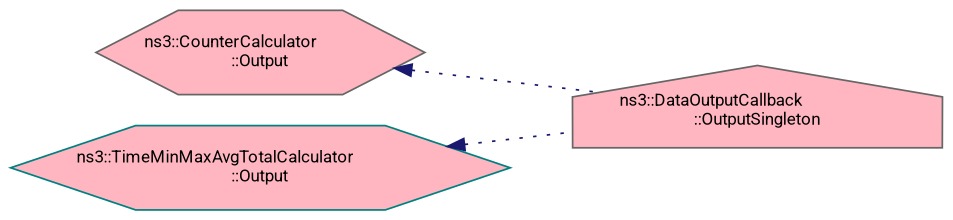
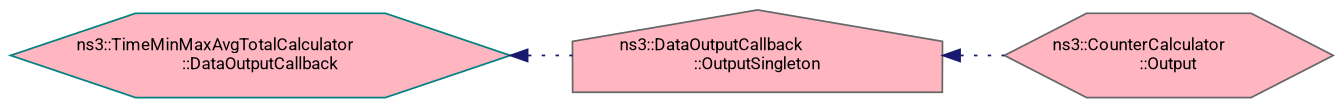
edge "ns3::DataOutputCallback ::OutputSingleton" -> "ns3::CounterCalculator ::Output": reversed
node "ns3::TimeMinMaxAvgTotalCalculator ::Output": label "ns3::TimeMinMaxAvgTotalCalculator ::Output" -> "ns3::TimeMinMaxAvgTotalCalculator ::DataOutputCallback"
